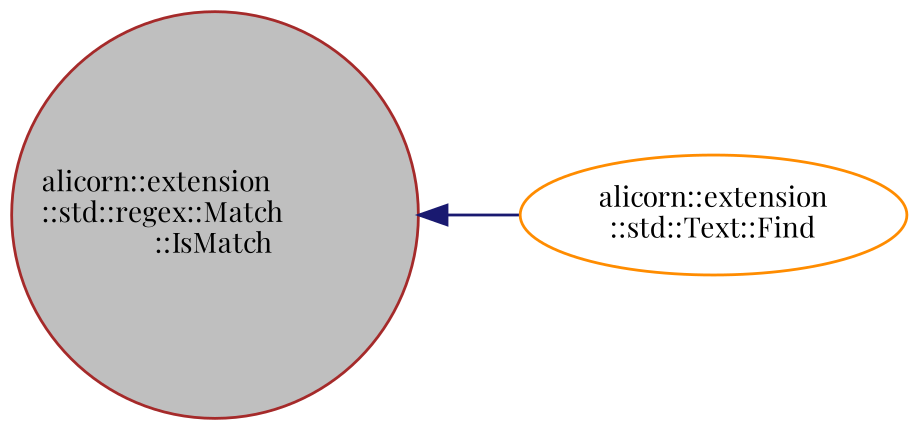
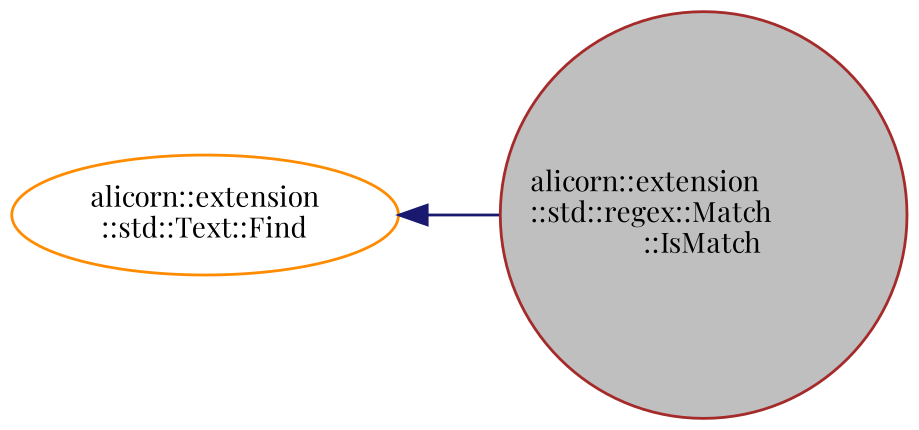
edge "alicorn::extension ::std::Text::Find" -> "alicorn::extension ::std::regex::Match ::IsMatch": reversed
